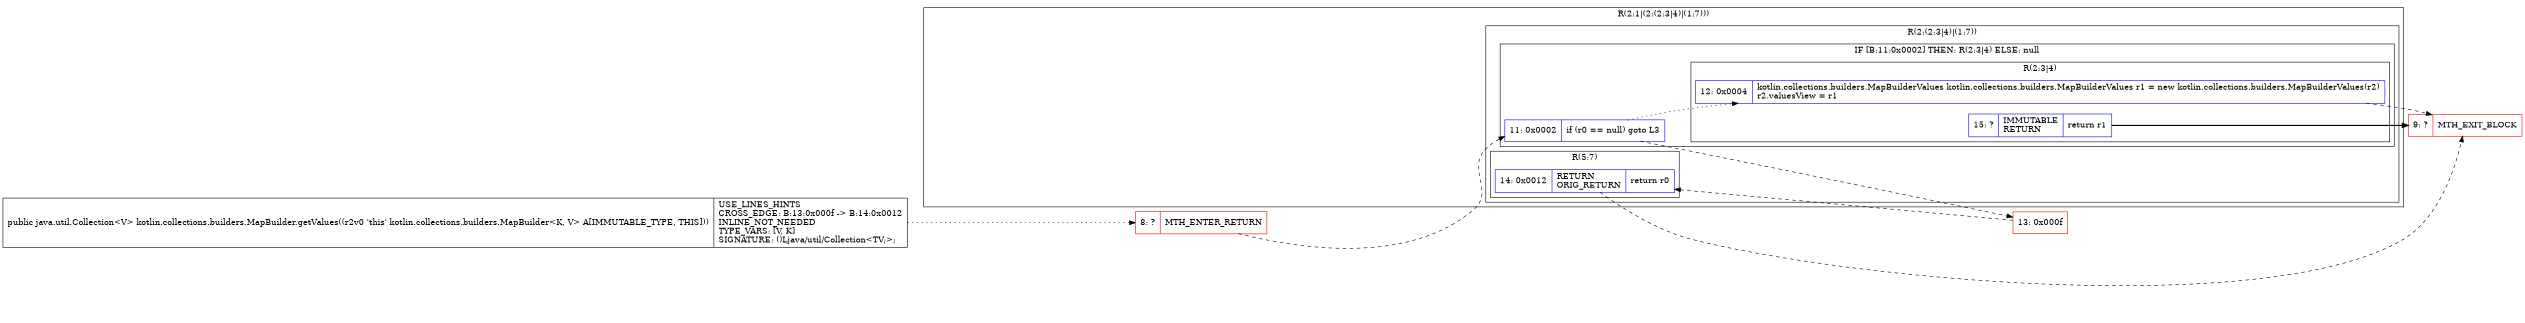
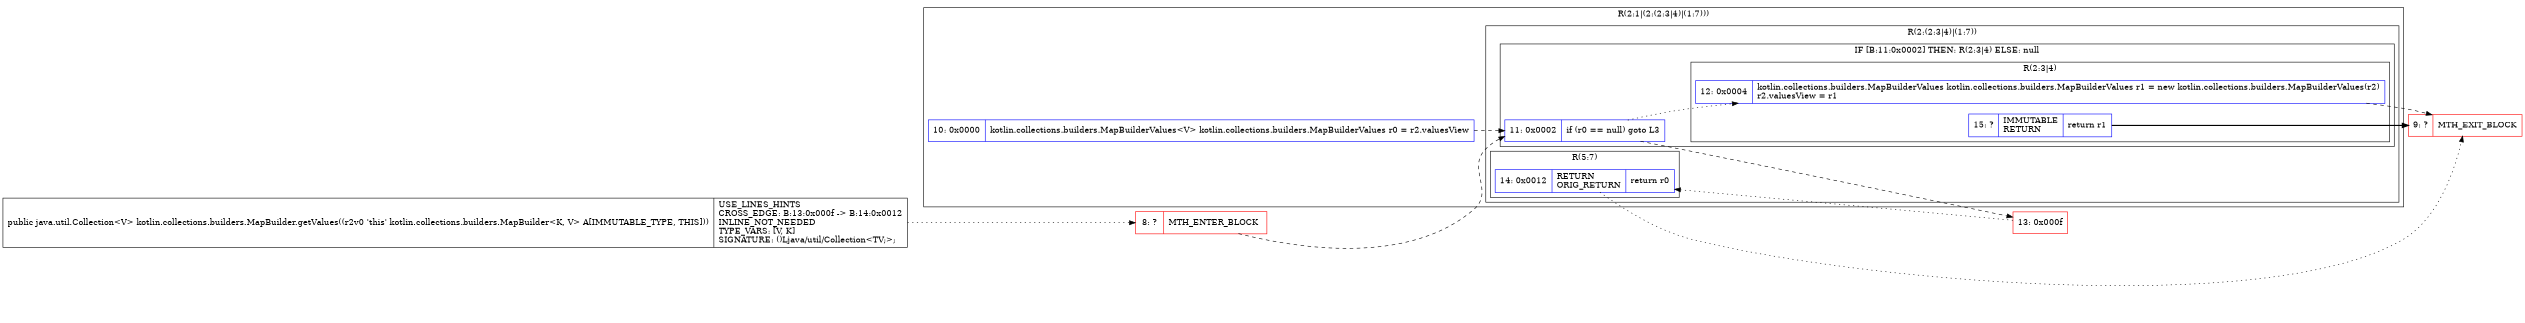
node "10: 0x0000": added
edge "13: 0x000f" -> "14: 0x0012": style dashed -> dotted
node "8: ?": text "MTH_ENTER_RETURN" -> "MTH_ENTER_BLOCK"
edge "14: 0x0012" -> "9: ?": style dashed -> dotted
